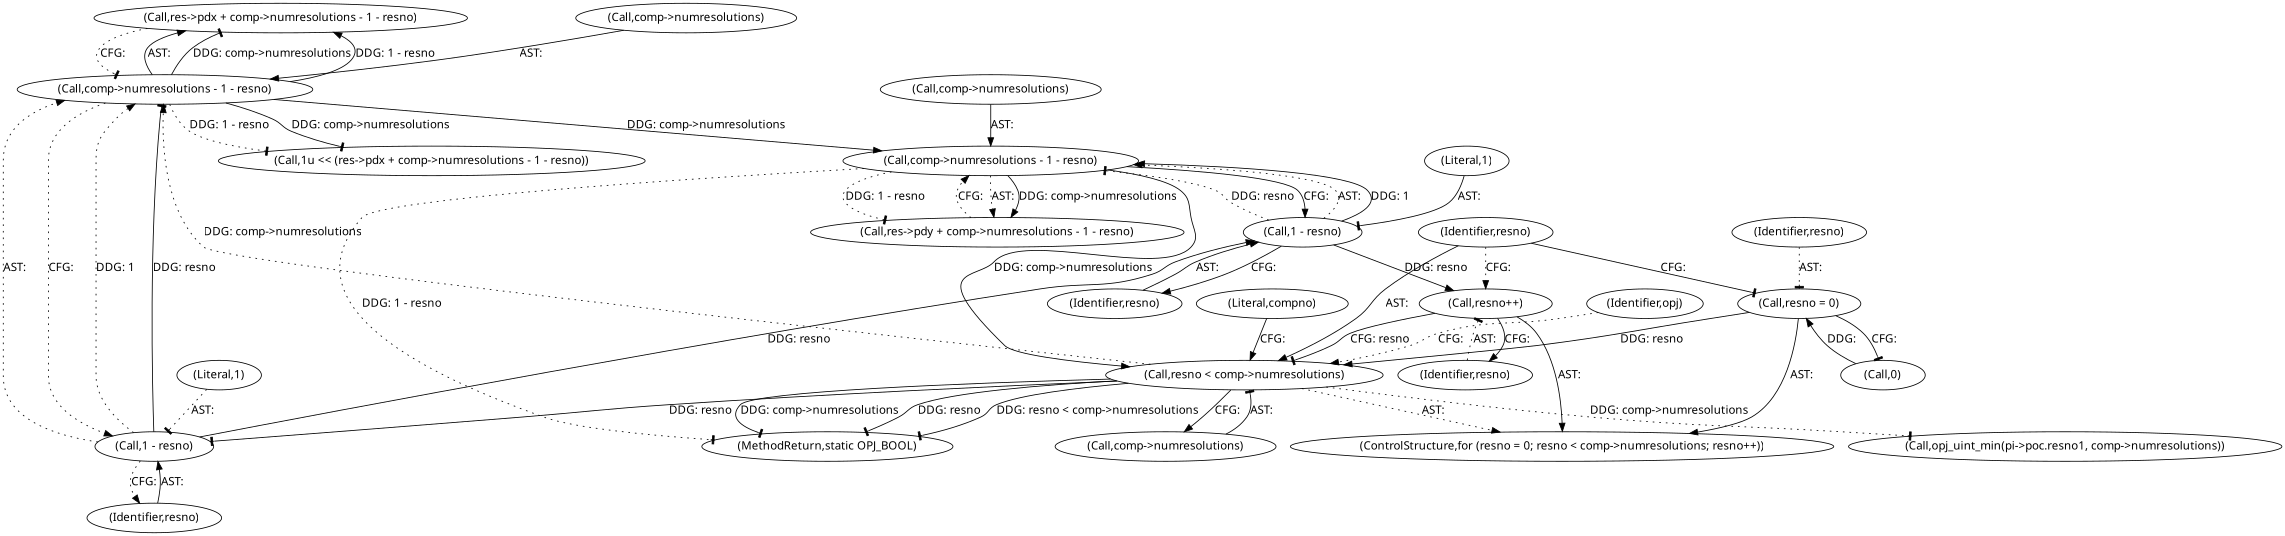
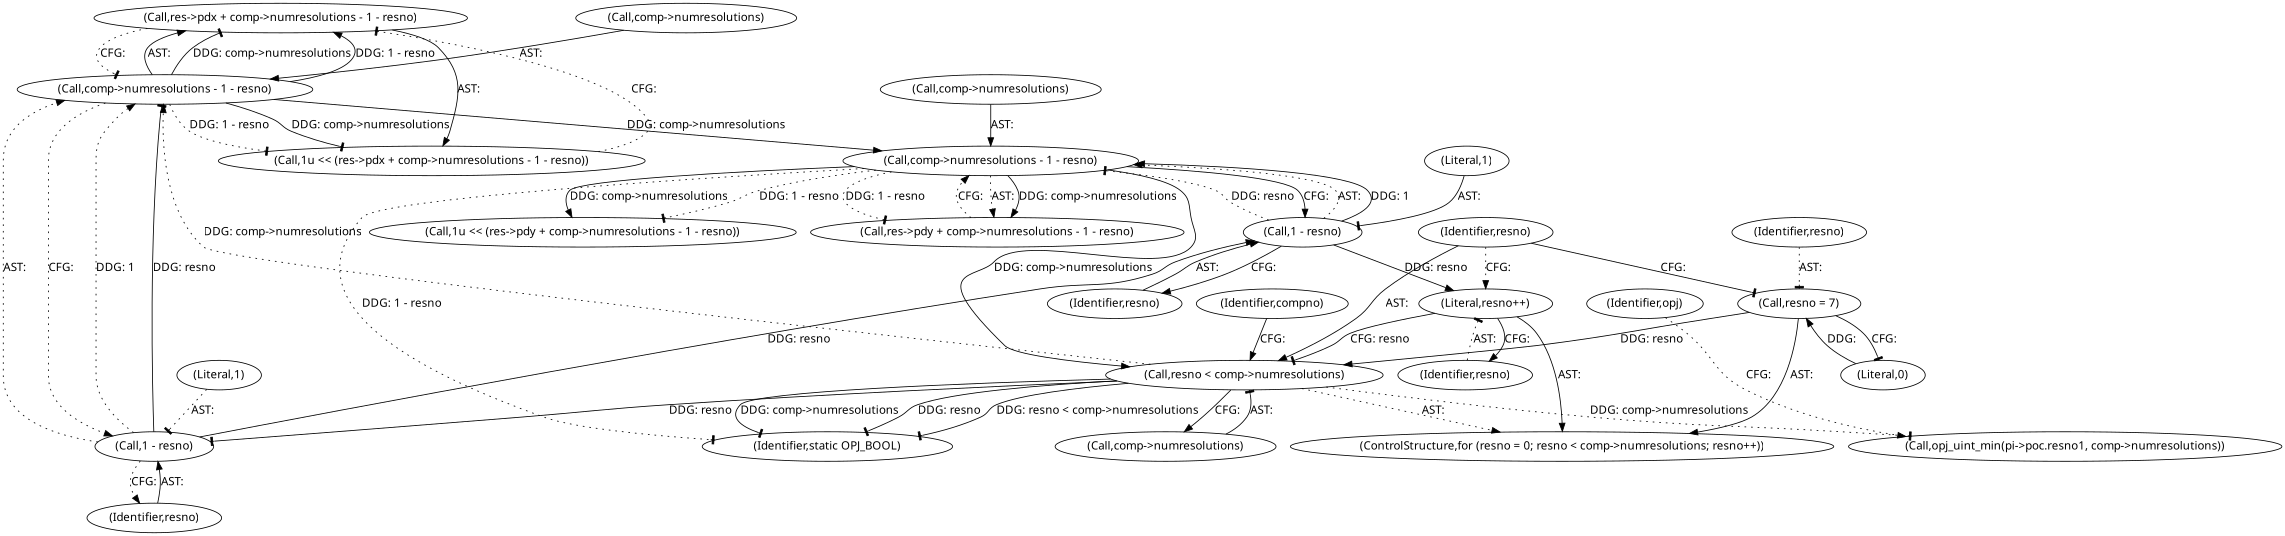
edge "(Call,res->pdx + comp->numresolutions - 1 - resno)" -> "(Call,1u << (res->pdx + comp->numresolutions - 1 - resno))": added, label "AST:"
edge "(Call,1u << (res->pdx + comp->numresolutions - 1 - resno))" -> "(Call,res->pdx + comp->numresolutions - 1 - resno)": added, label "CFG:"
node "(Call,1u << (res->pdy + comp->numresolutions - 1 - resno))": added
node "(Literal,compno)": label "(Literal,compno)" -> "(Identifier,compno)"
node "(Call,resno++)": label "(Call,resno++)" -> "(Literal,resno++)"
node "(Call,resno = 0)": label "(Call,resno = 0)" -> "(Call,resno = 7)"
edge "(Identifier,opj)" -> "(Call,resno < comp->numresolutions)": now "(Identifier,opj)" -> "(Call,opj_uint_min(pi->poc.resno1, comp->numresolutions))"
node "(Call,0)": label "(Call,0)" -> "(Literal,0)"
node "(MethodReturn,static OPJ_BOOL)": label "(MethodReturn,static OPJ_BOOL)" -> "(Identifier,static OPJ_BOOL)"
